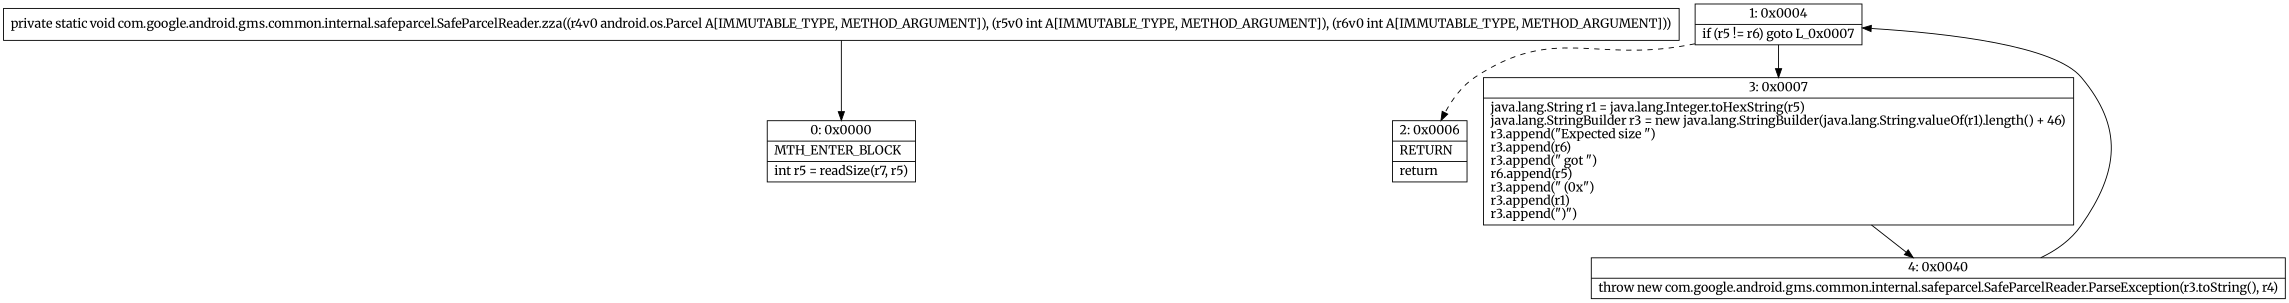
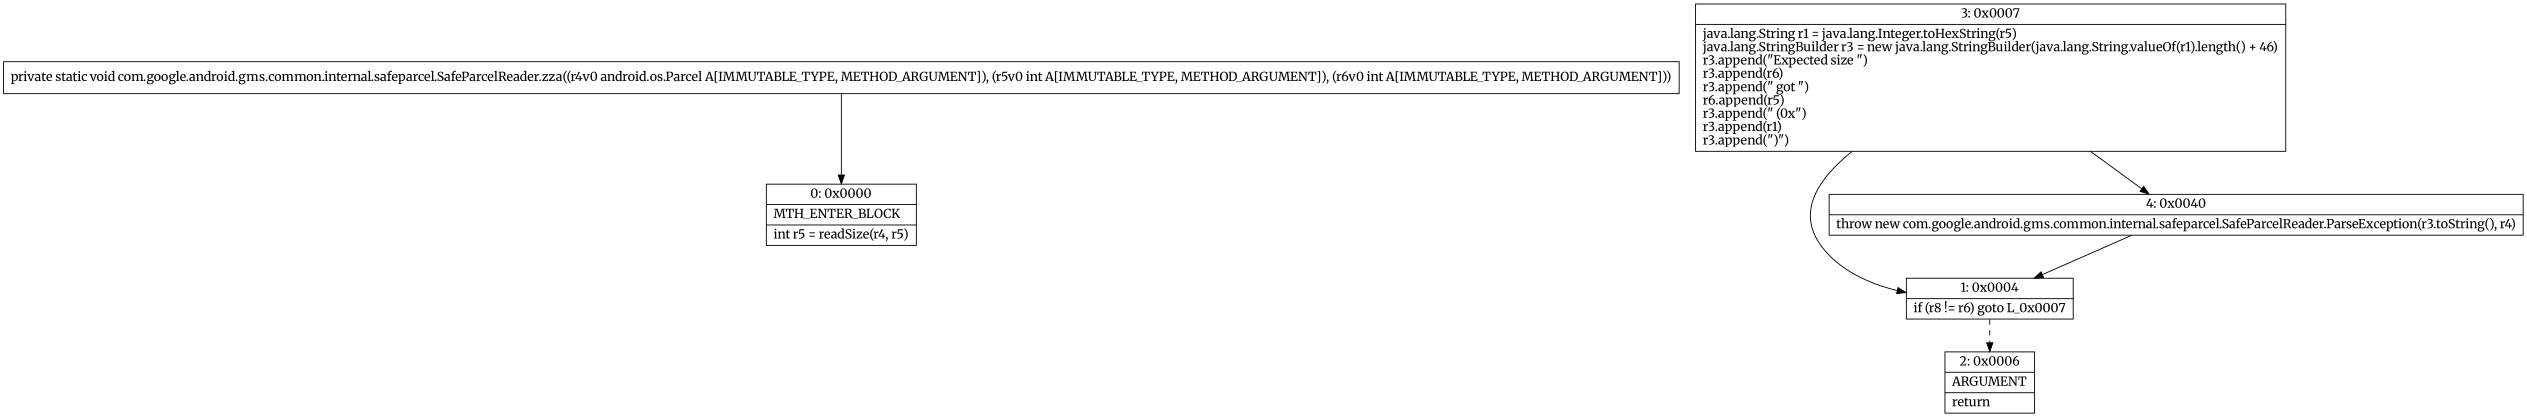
node "1: 0x0004": text "if (r5 != r6) goto L_0x0007" -> "if (r8 != r6) goto L_0x0007"
edge "1: 0x0004" -> "3: 0x0007": reversed
node "2: 0x0006": text "RETURN" -> "ARGUMENT"
node "0: 0x0000": text "int r5 = readSize(r7, r5)" -> "int r5 = readSize(r4, r5)"
